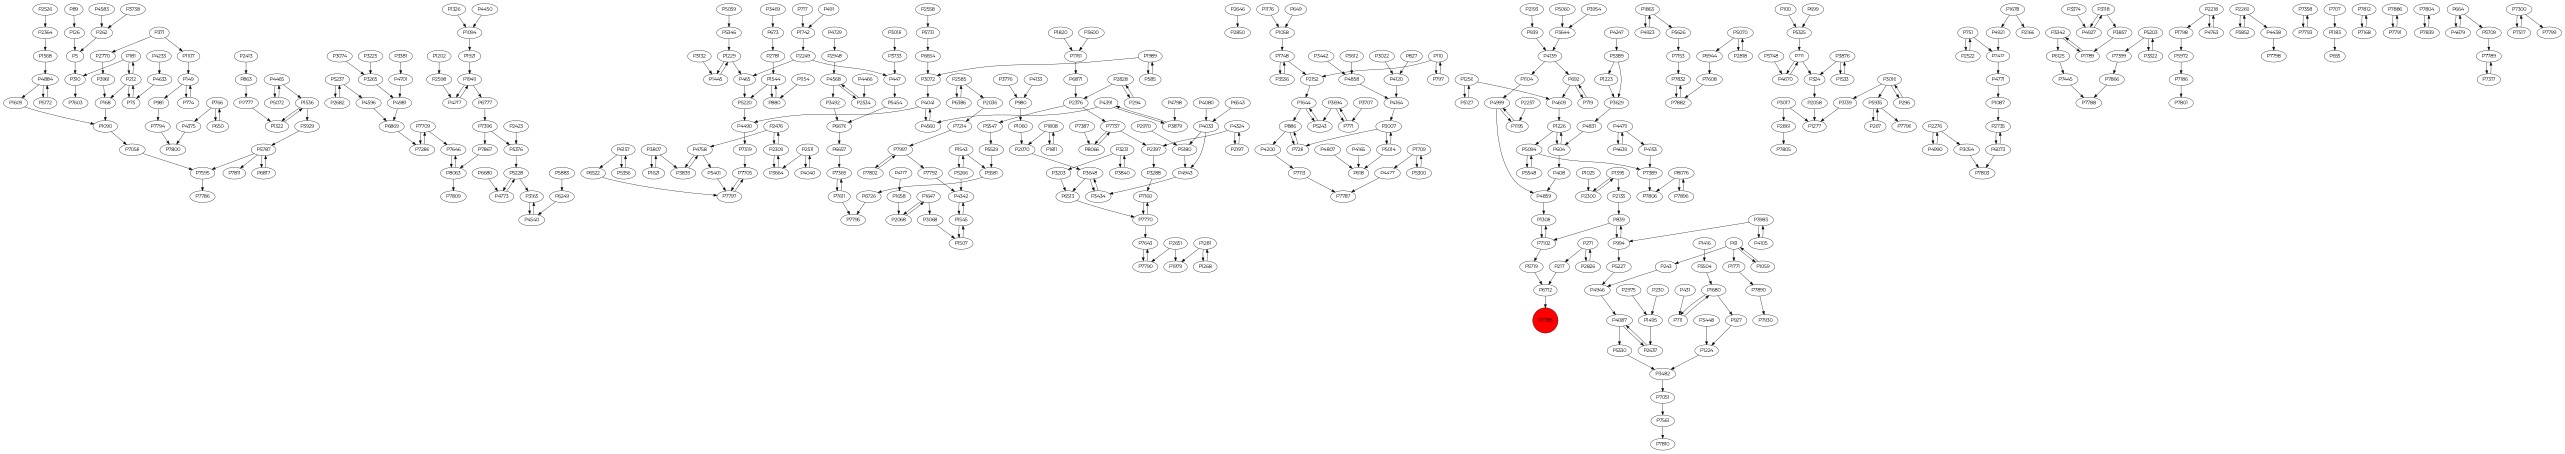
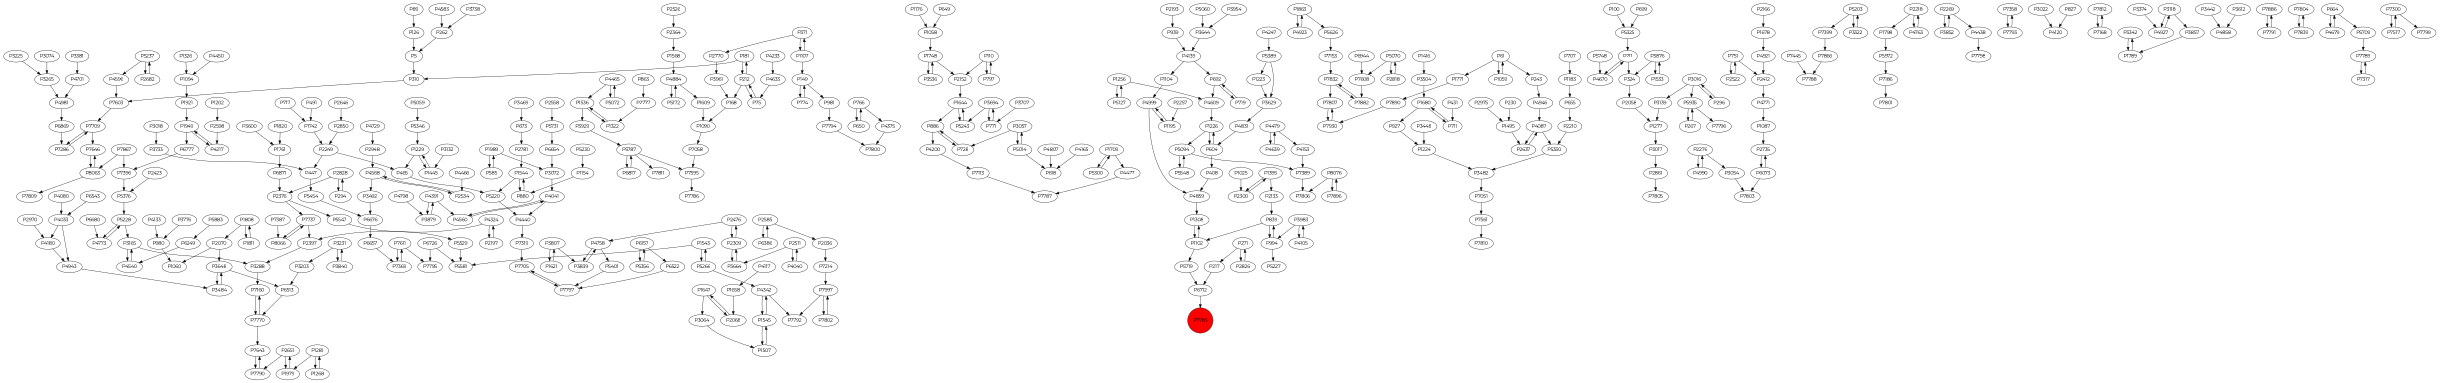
edge "P1678" -> "P2166": reversed
edge "P5070" -> "P6944": now "P5070" -> "P7608"
edge "P1107" -> "P371": added
node "P2413": removed
node "P6125": removed
node "P7807": added
node "P4164": removed
edge "P7603" -> "P7709": added
edge "P4596" -> "P6869": now "P4596" -> "P7603"
edge "P3017" -> "P1277": reversed
node "P4490": label "P4490" -> "P4440"
node "P3007": label "P3007" -> "P3057"
node "P2210": added
edge "P2850" -> "P2249": added
edge "P7396" -> "P7867": reversed
edge "P1060" -> "P2070": reversed
node "P5230": added
node "P5180": label "P5180" -> "P4180"
edge "P7792" -> "P4342": reversed
edge "P5581" -> "P6726": reversed
node "P3434": label "P3434" -> "P3484"
node "P3068": label "P3068" -> "P3064"
node "P7102": label "P7102" -> "P1102"
edge "P3165" -> "P3288": added
edge "P5227" -> "P4946": removed
edge "P1979" -> "P2651": added
